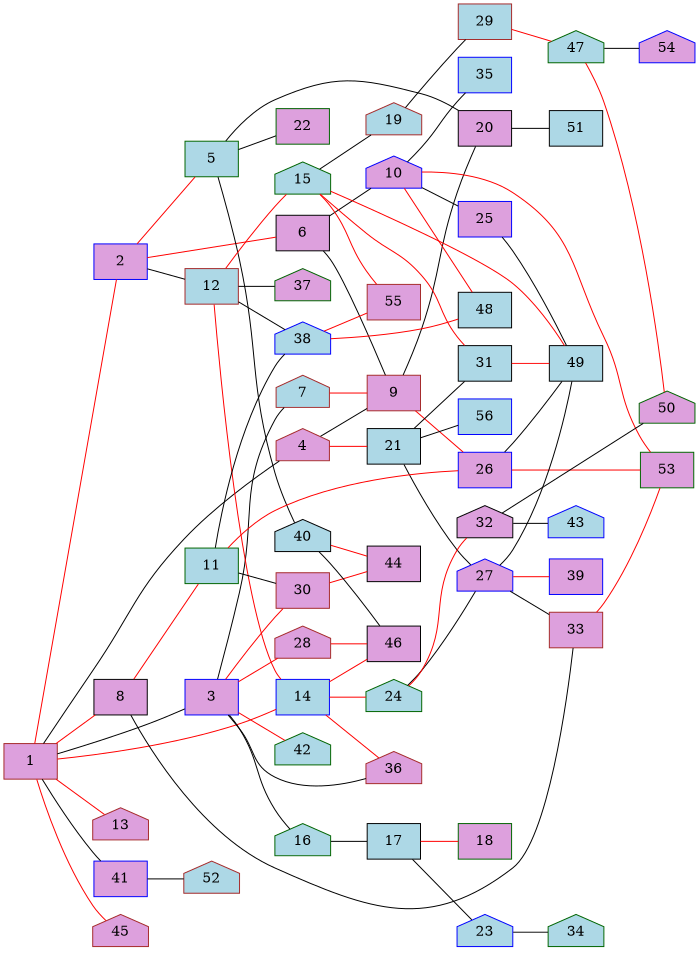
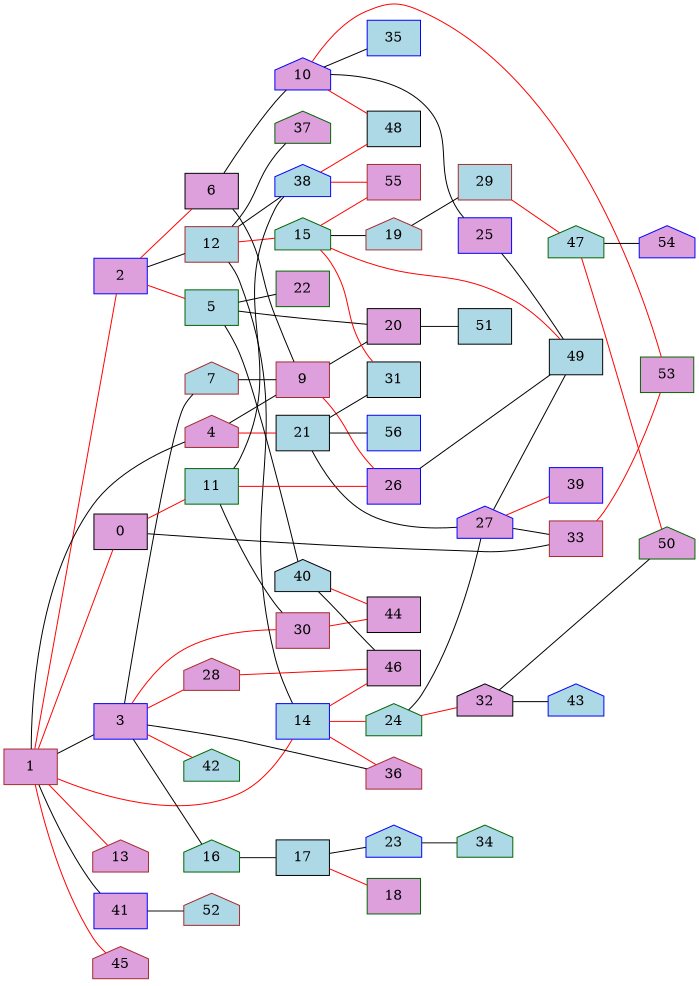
edge "31" -- "49": removed
edge "7" -- "9": color red -> black
edge "26" -- "53": removed
edge "12" -- "14": color red -> black
node "8": label "8" -> "0"
